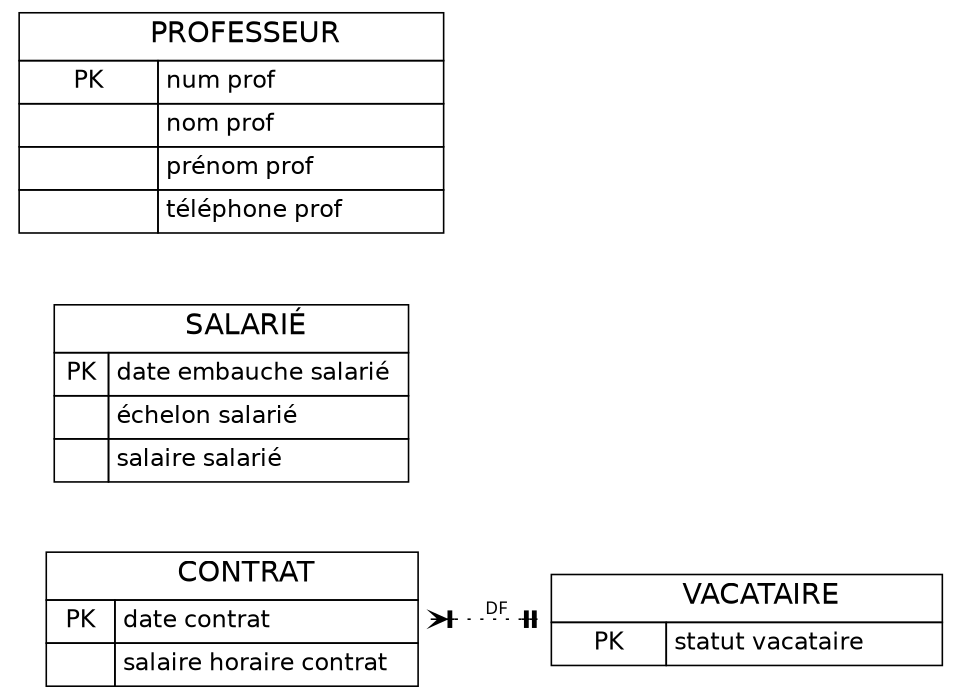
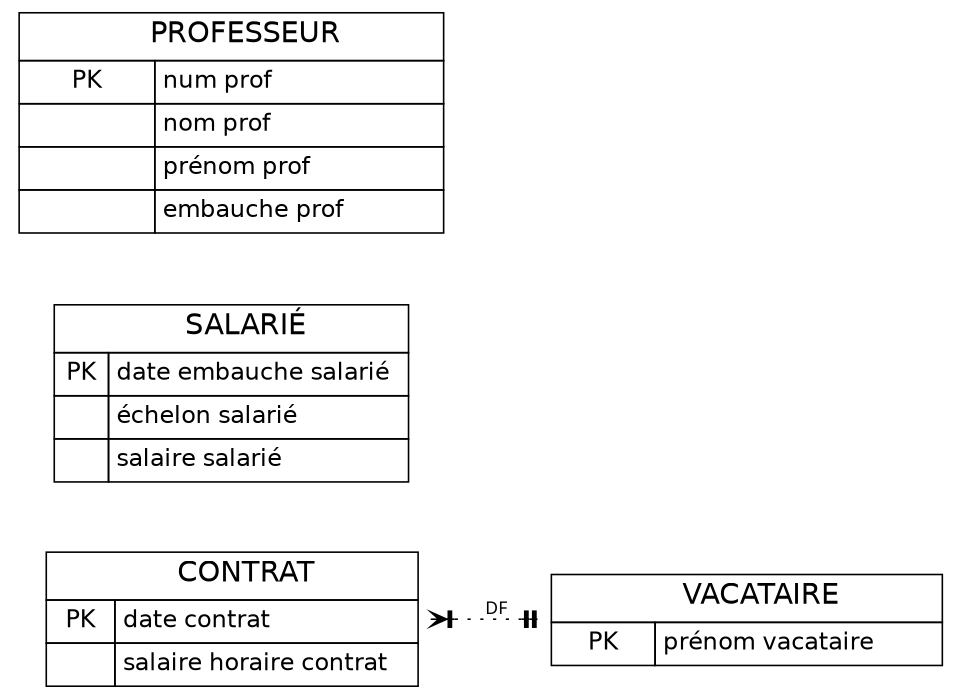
node "PROFESSEUR": text "téléphone prof" -> "embauche prof"
node "VACATAIRE": text "statut vacataire" -> "prénom vacataire"
